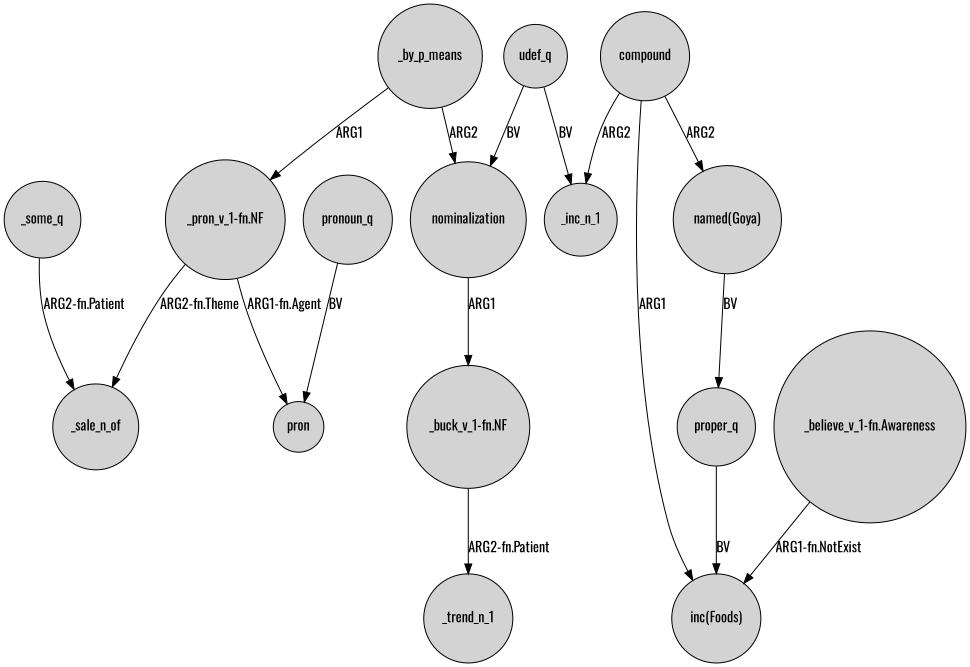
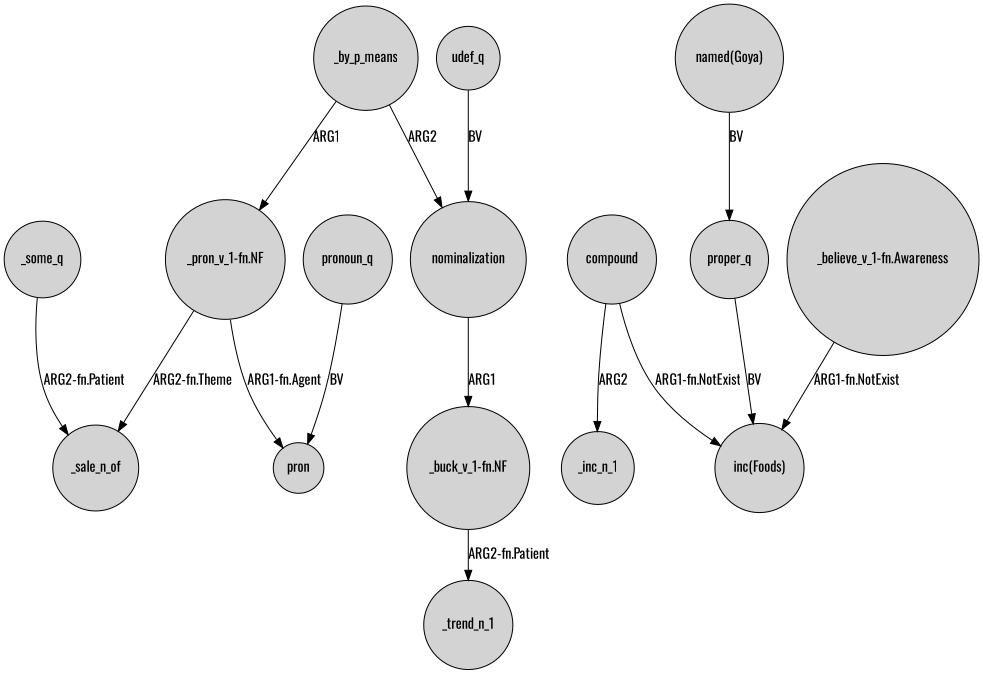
edge "compound" -> "named(Goya)": removed, label "ARG2"
edge "udef_q" -> "_inc_n_1": removed, label "BV"
edge "compound" -> "inc(Foods)": label "ARG1" -> "ARG1-fn.NotExist"
